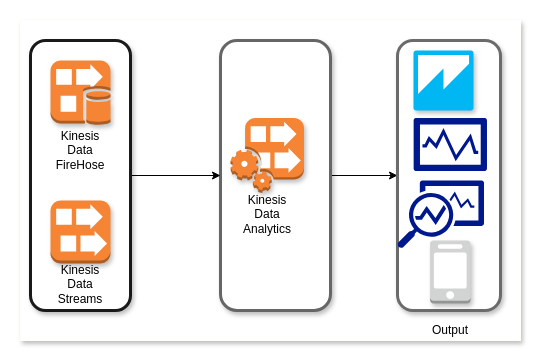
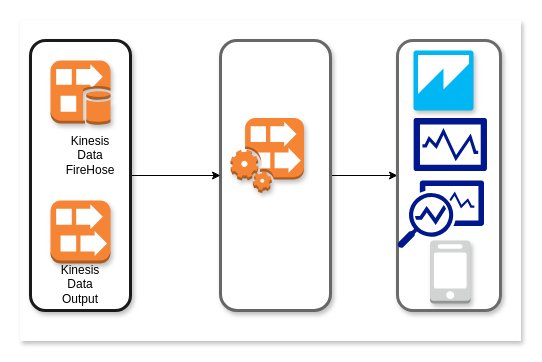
node "Kinesis Data FireHose": moved (81, 151) -> (91, 156)
node "Kinesis Data Analytics": removed
node "Kinesis Data Streams": label "Kinesis Data Streams" -> "Kinesis Data Output"
node "Output": removed
